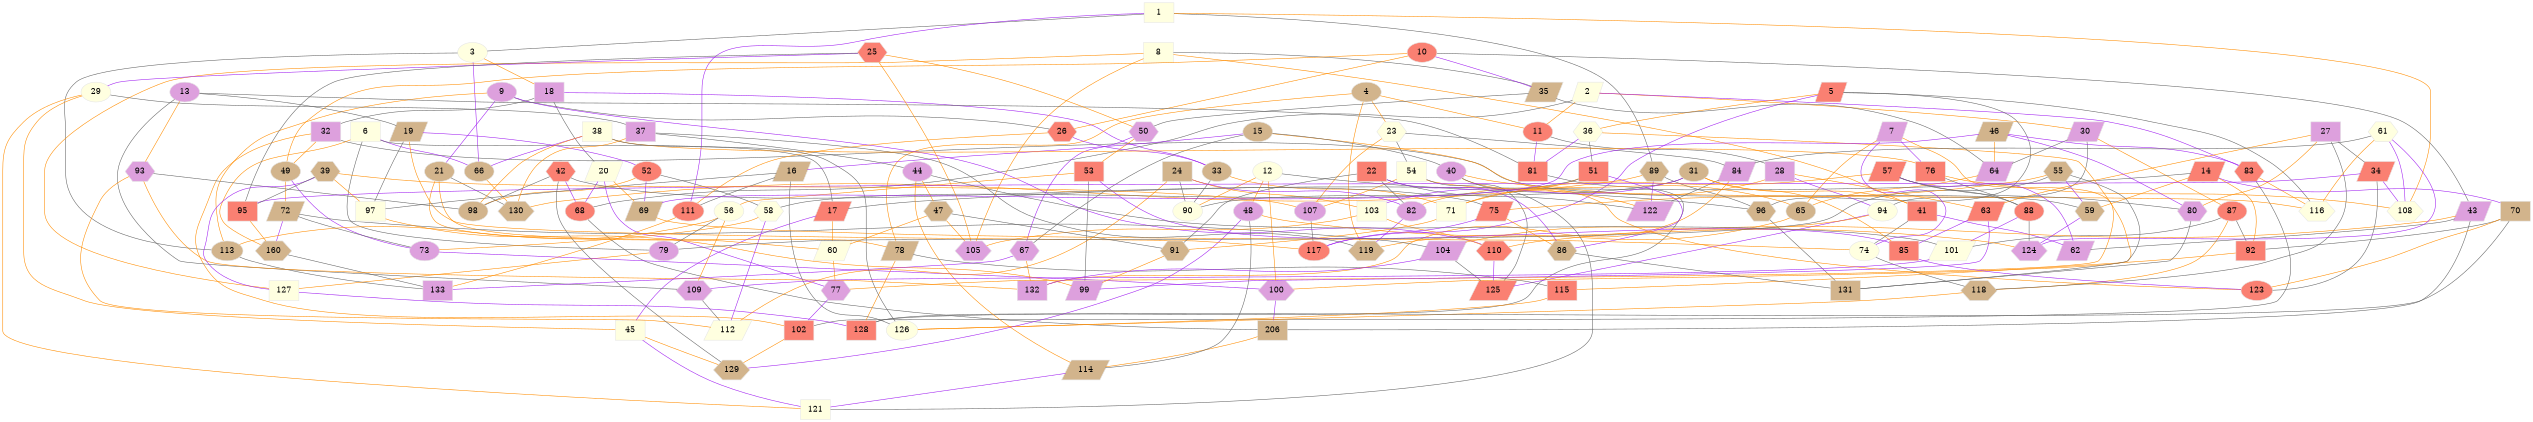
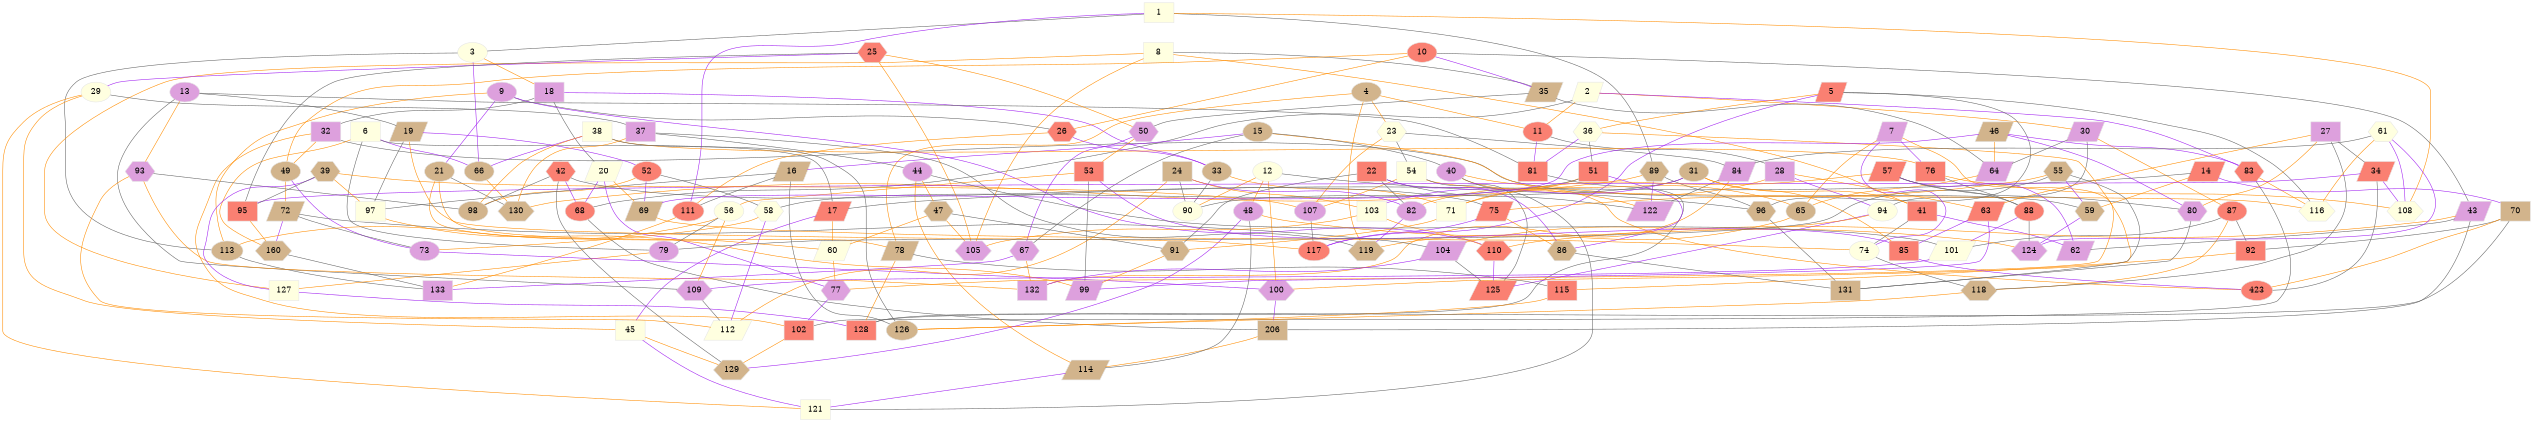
edge "14" -- "92": removed
node "123": label "123" -> "423"
node "126": fillcolor lightyellow -> tan
